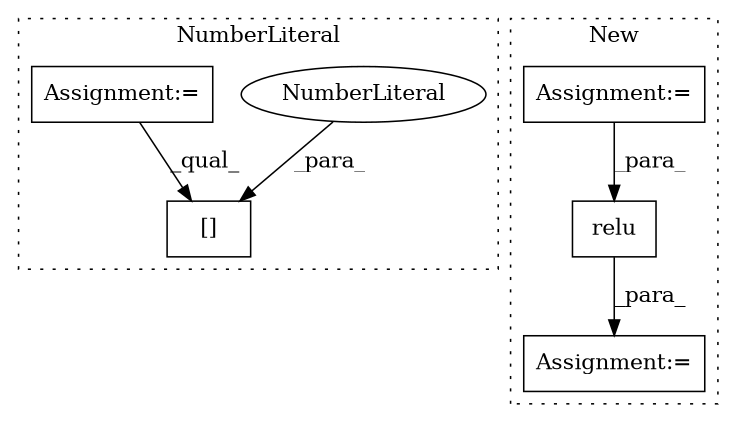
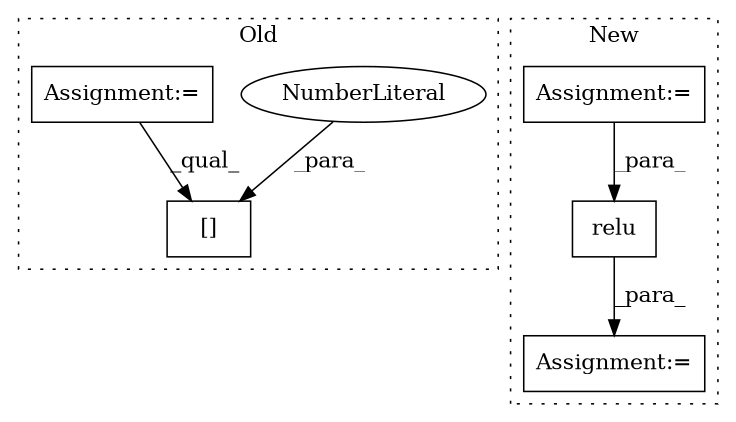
cluster "NumberLiteral": label "NumberLiteral" -> "Old"
